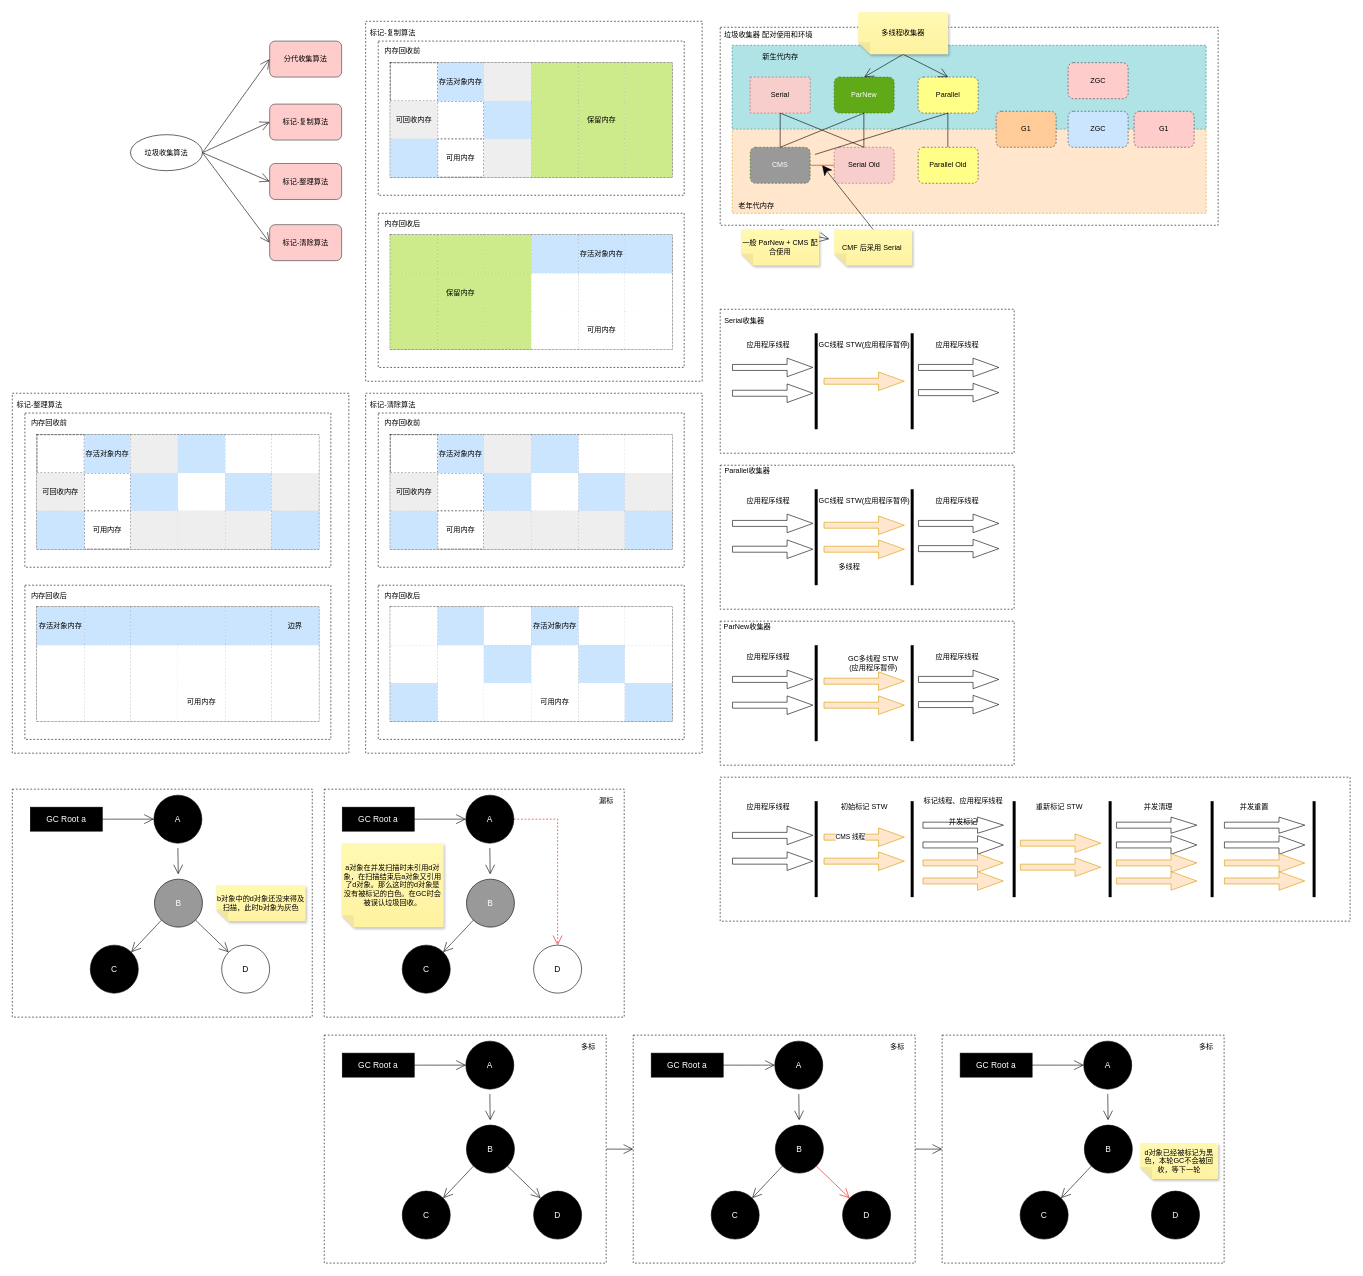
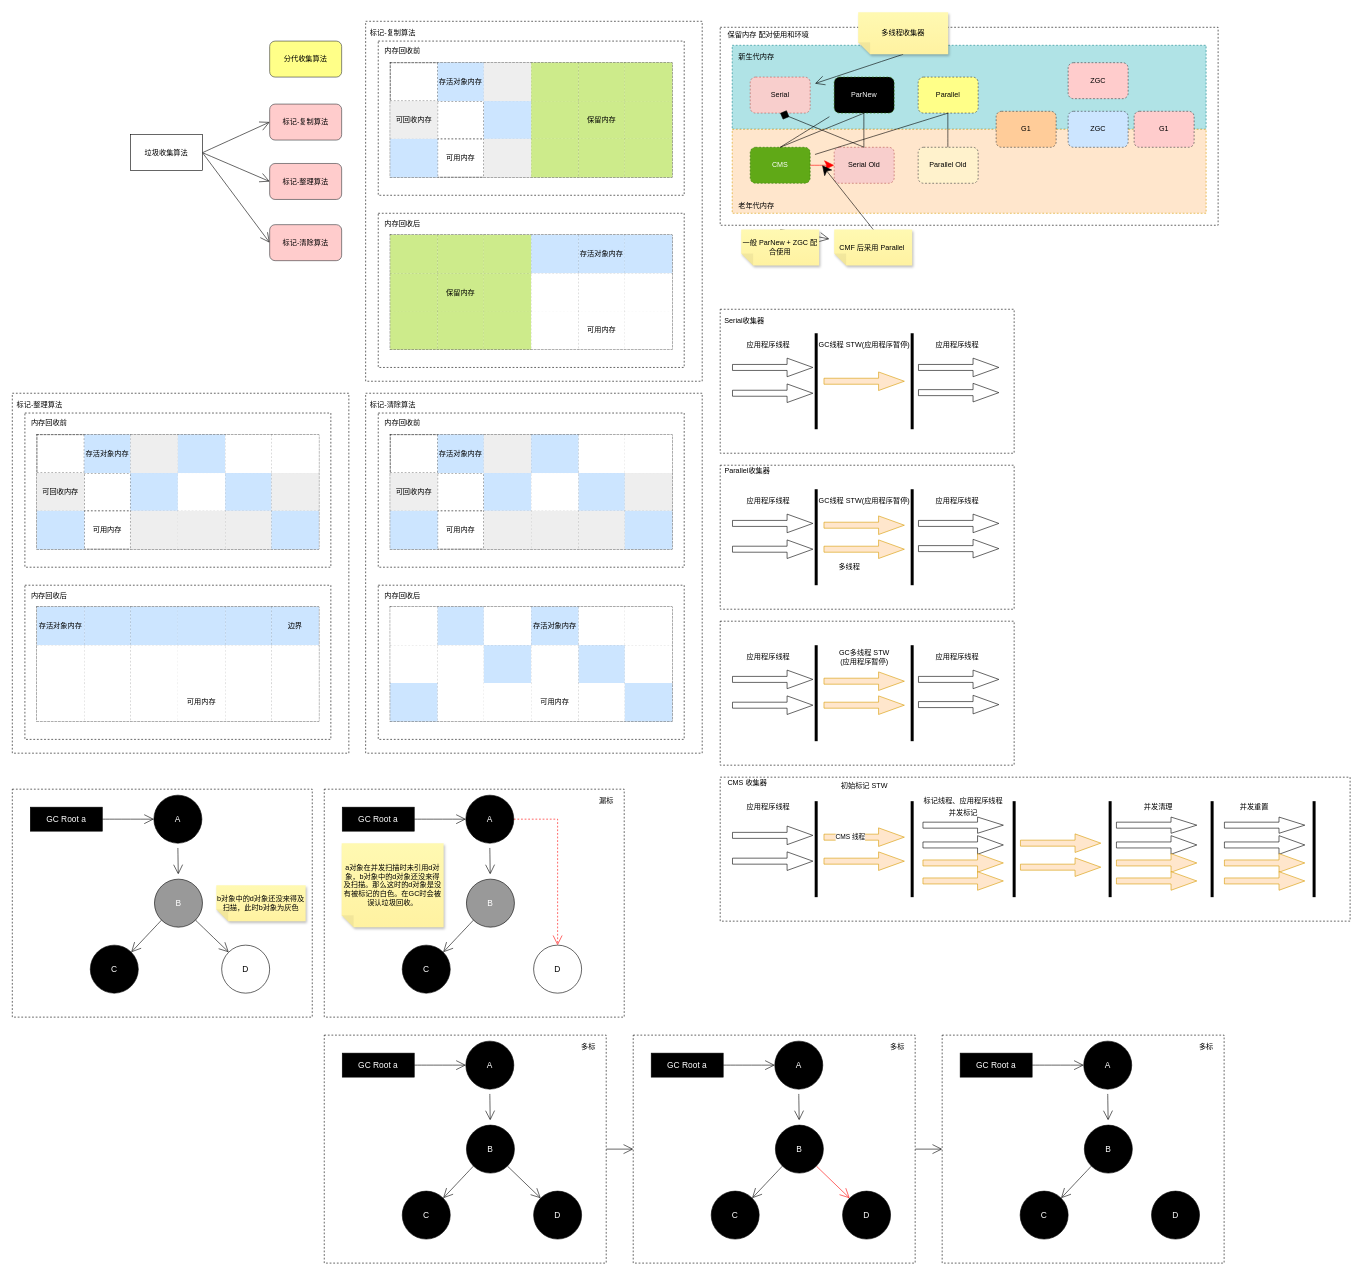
node "垃圾收集器 配对使用和环境": label "垃圾收集器 配对使用和环境" -> "保留内存 配对使用和环境"
node "新生代内存": moved (780, 57) -> (756, 57)
node "分代收集算法": fillcolor #ffcccc -> #ffff88
edge "多线程收集器" -> "ParNew": now "多线程收集器" -> "Serial"
edge "多线程收集器" -> "Parallel": removed
node "Serial": shape rectangle -> rounded rectangle
node "ParNew": fillcolor #60a917 -> #000000
edge "垃圾收集算法" -> "分代收集算法": removed
edge "Serial" -- "Serial Old": arrowhead none -> diamond
edge "Serial" -- "CMS": now "ParNew" -- "CMS"
node "垃圾收集算法": shape ellipse -> rectangle
node "CMS": fillcolor #999999 -> #60a917
edge "CMS" -- "Serial Old": arrowhead none -> classic
node "Parallel Old": fillcolor #ffff88 -> #fff2cc
node "一般 ParNew + CMS 配合使用": label "一般 ParNew + CMS 配合使用" -> "一般 ParNew + ZGC 配合使用"
node "CMF 后采用 Serial": label "CMF 后采用 Serial" -> "CMF 后采用 Parallel"
node "ParNew收集器": removed
node "GC多线程 STW (应用程序暂停)": moved (873, 663) -> (864, 657)
node "CMS 收集器": added
node "初始标记 STW": moved (864, 807) -> (864, 786)
node "重新标记 STW": removed
node "并发标记": moved (963, 822) -> (963, 813)
node "a对象在并发扫描时未引用d对象，在扫描结束后a对象又引用了d对象。那么这时的d对象是没有被标记的白色。在GC时会被误认垃圾回收。": label "a对象在并发扫描时未引用d对象，在扫描结束后a对象又引用了d对象。那么这时的d对象是没有被标记的白色。在GC时会被误认垃圾回收。" -> "a对象在并发扫描时未引用d对象，b对象中的d对象还没来得及扫描。那么这时的d对象是没有被标记的白色。在GC时会被误认垃圾回收。"
node "d对象已经被标记为黑色，本轮GC不会被回收，等下一轮": removed
